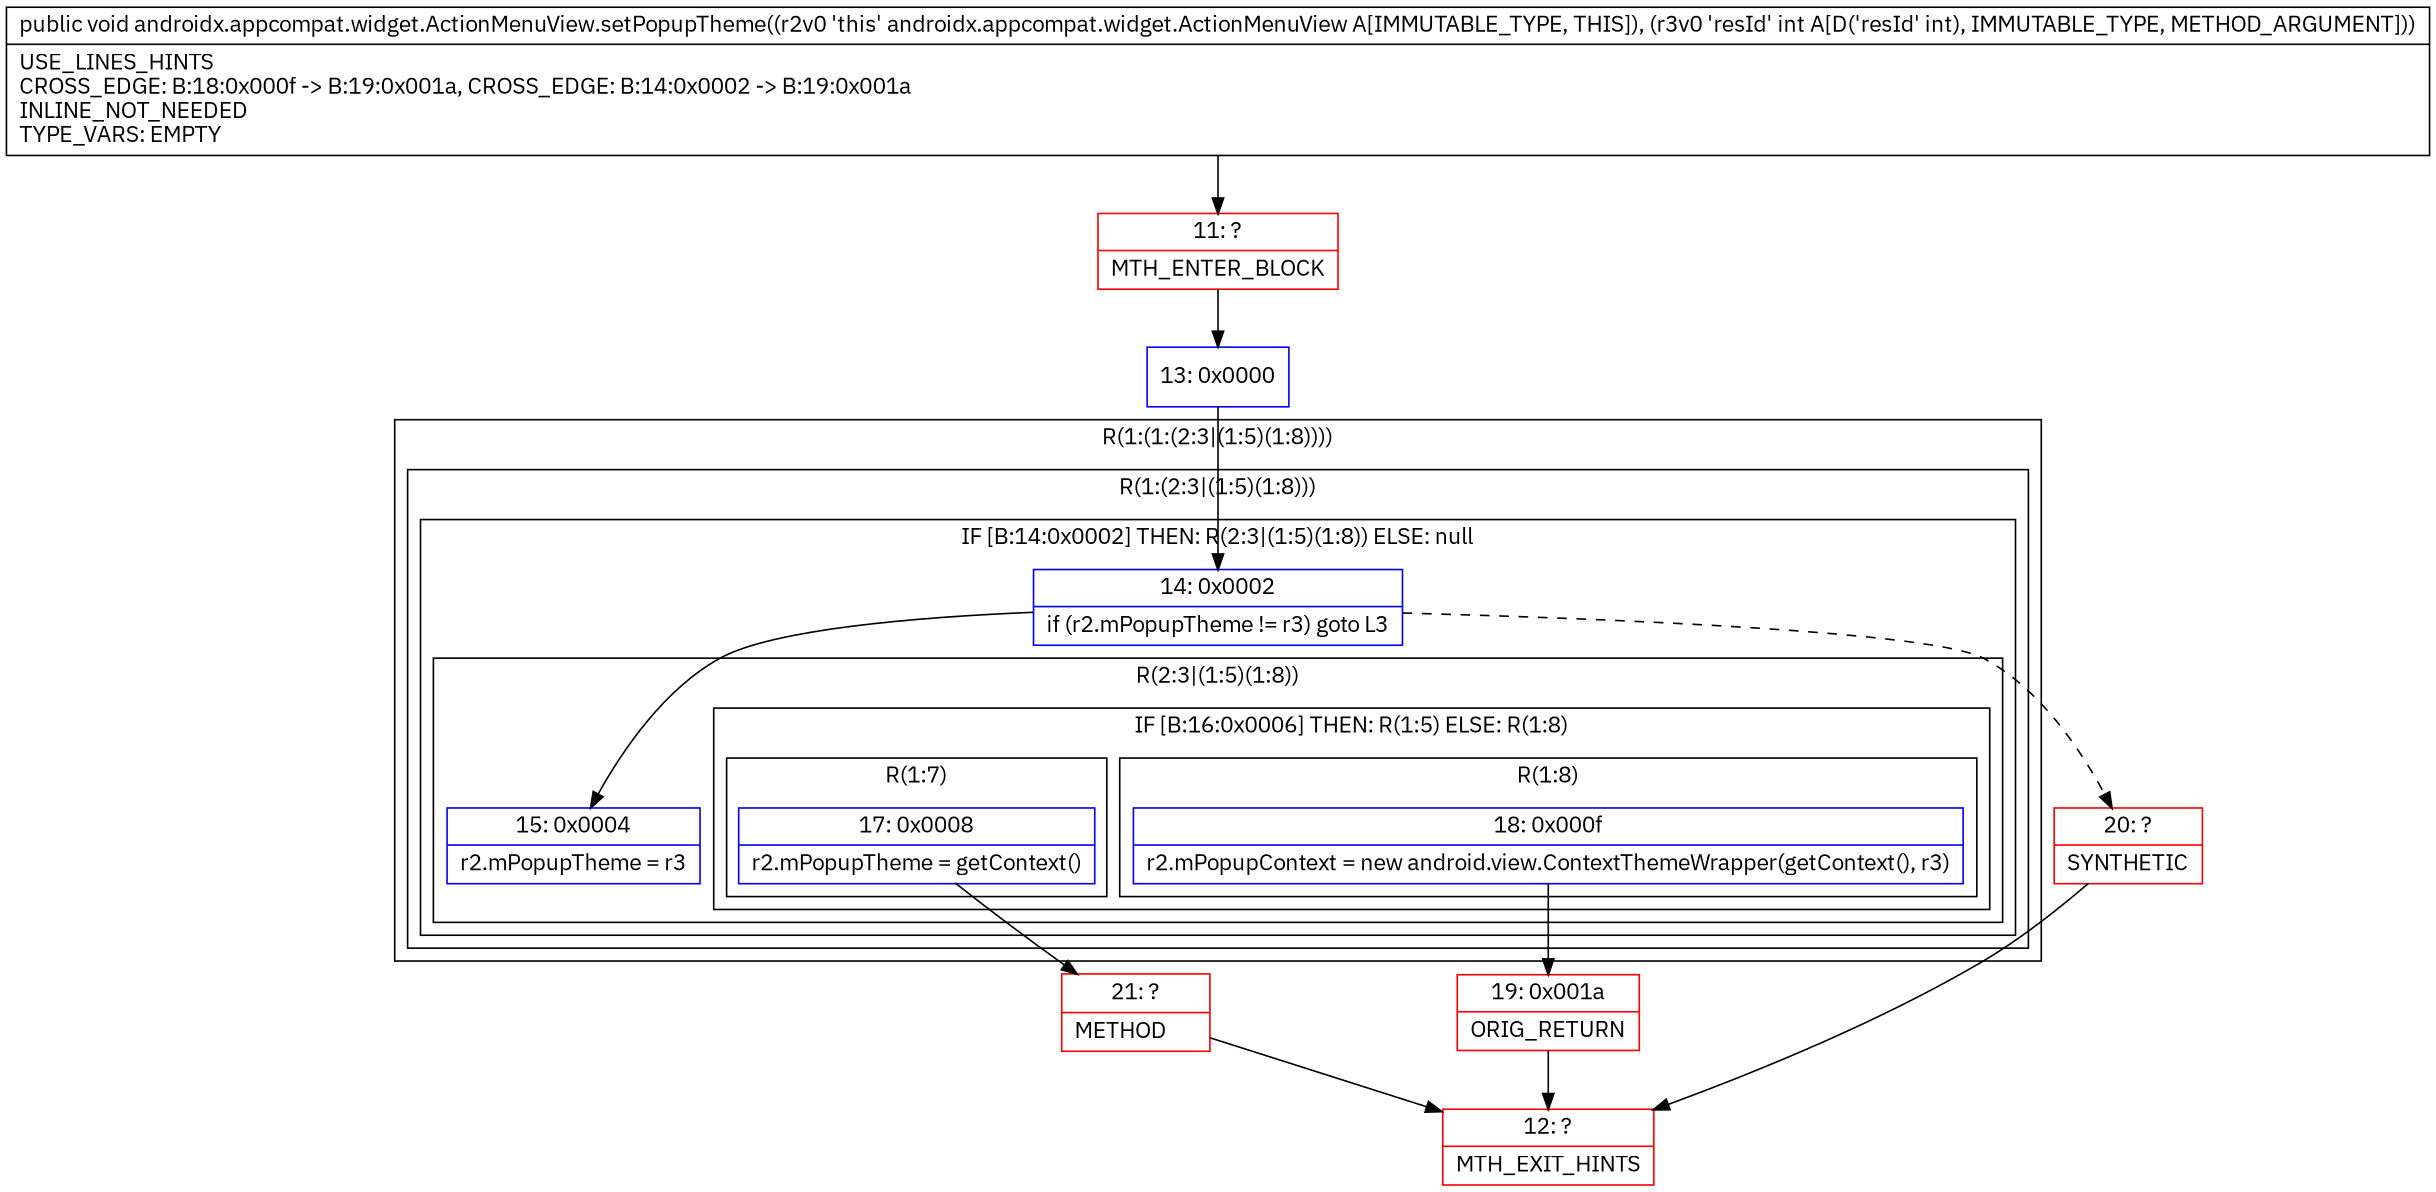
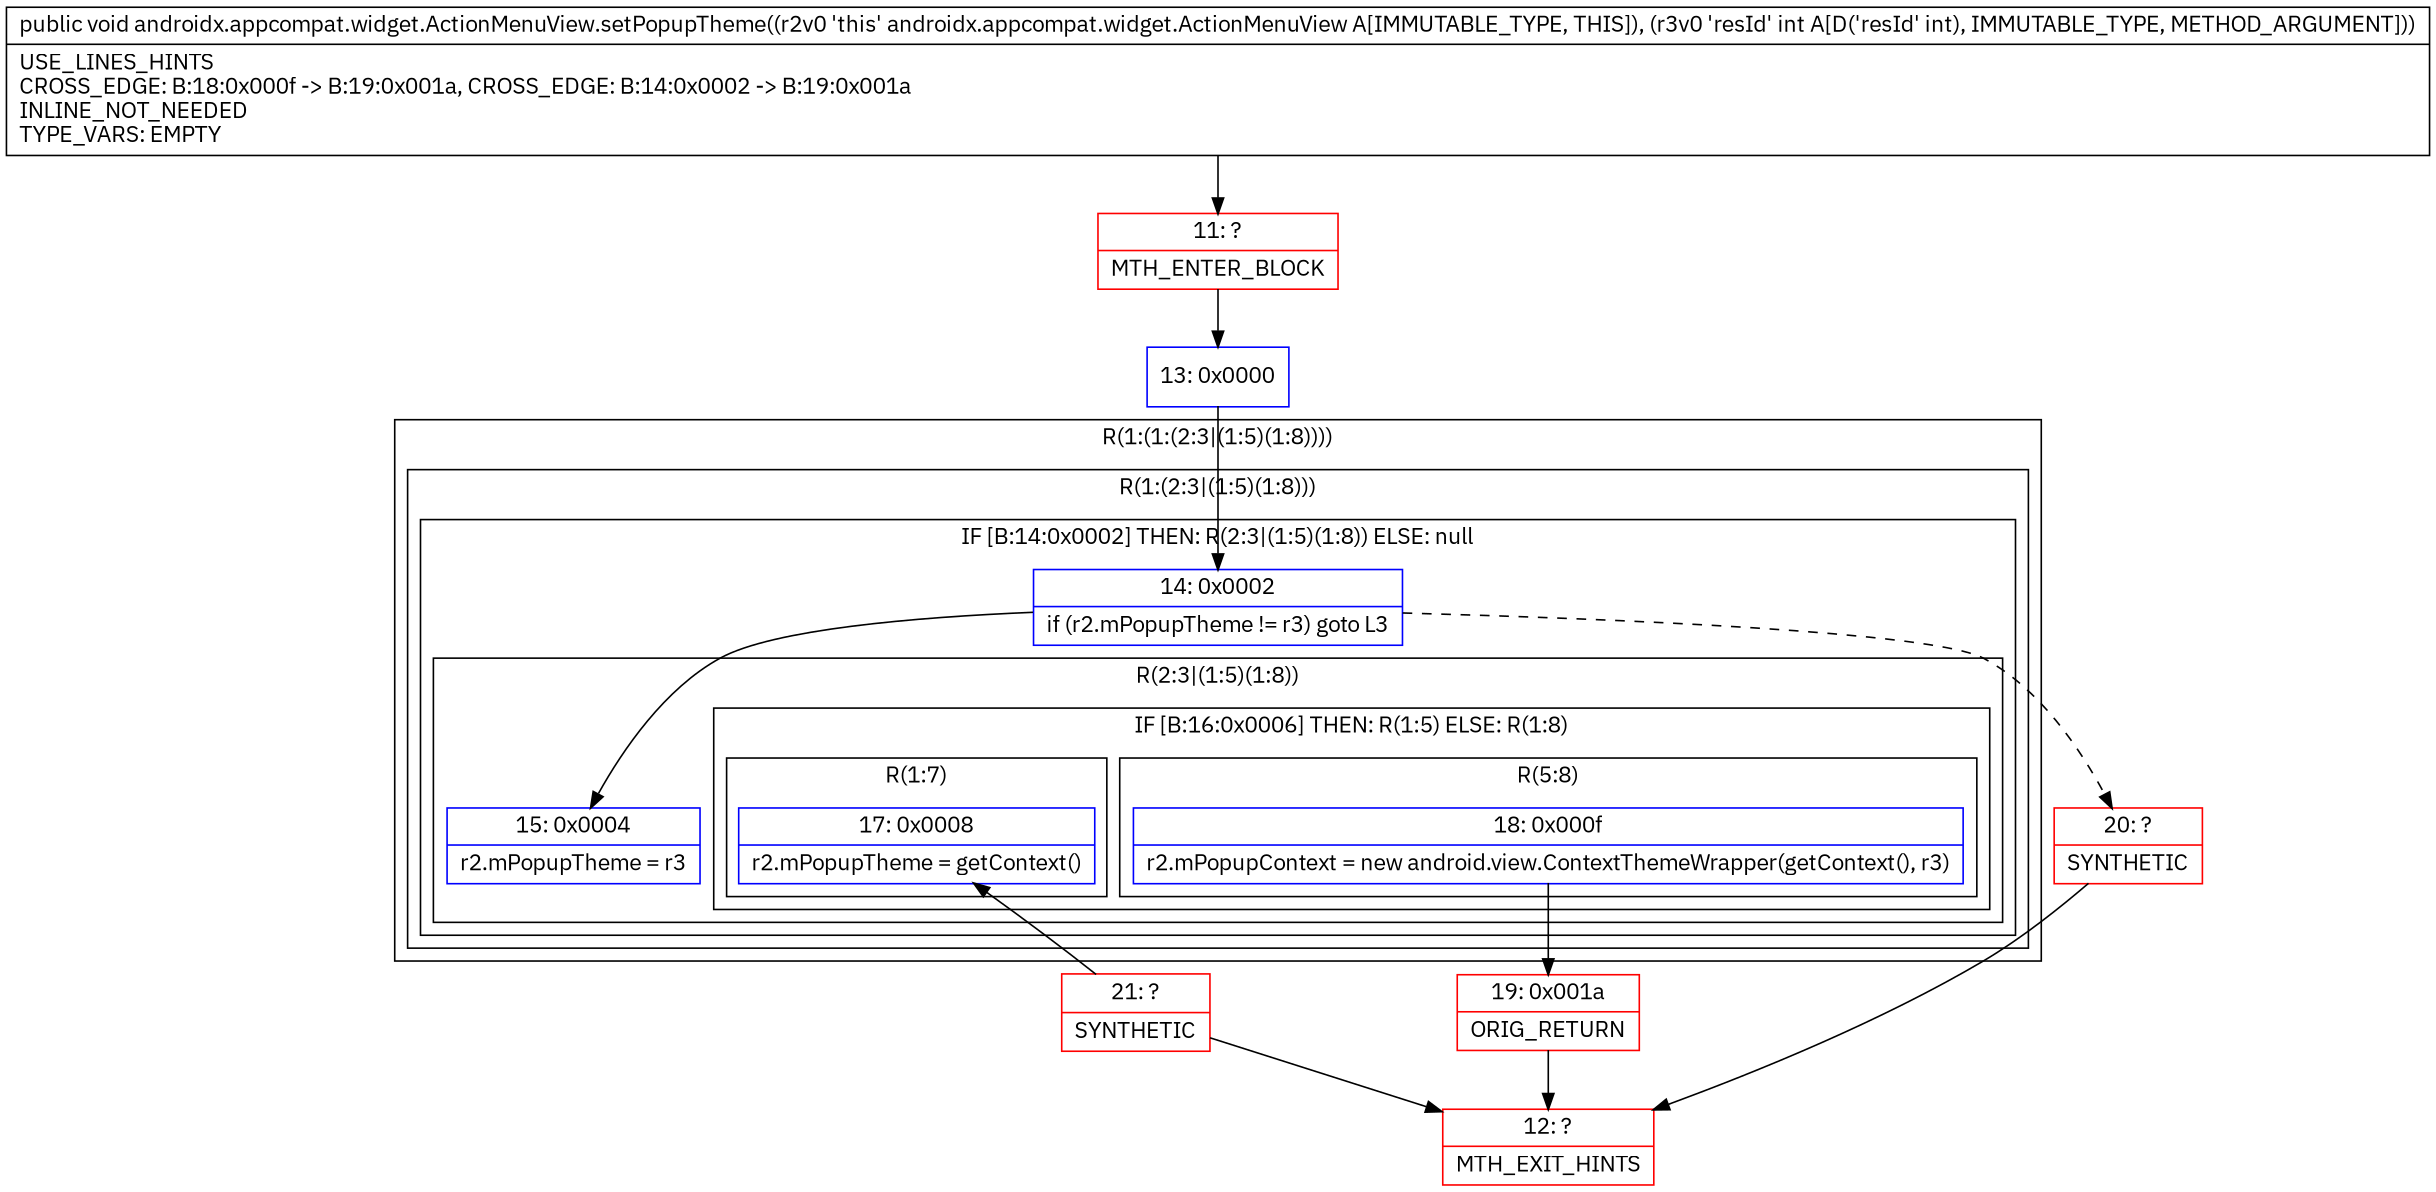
cluster "R(1:8)": label "R(1:8)" -> "R(5:8)"
edge "17: 0x0008" -> "21: ?": reversed
node "21: ?": text "METHOD" -> "SYNTHETIC"
